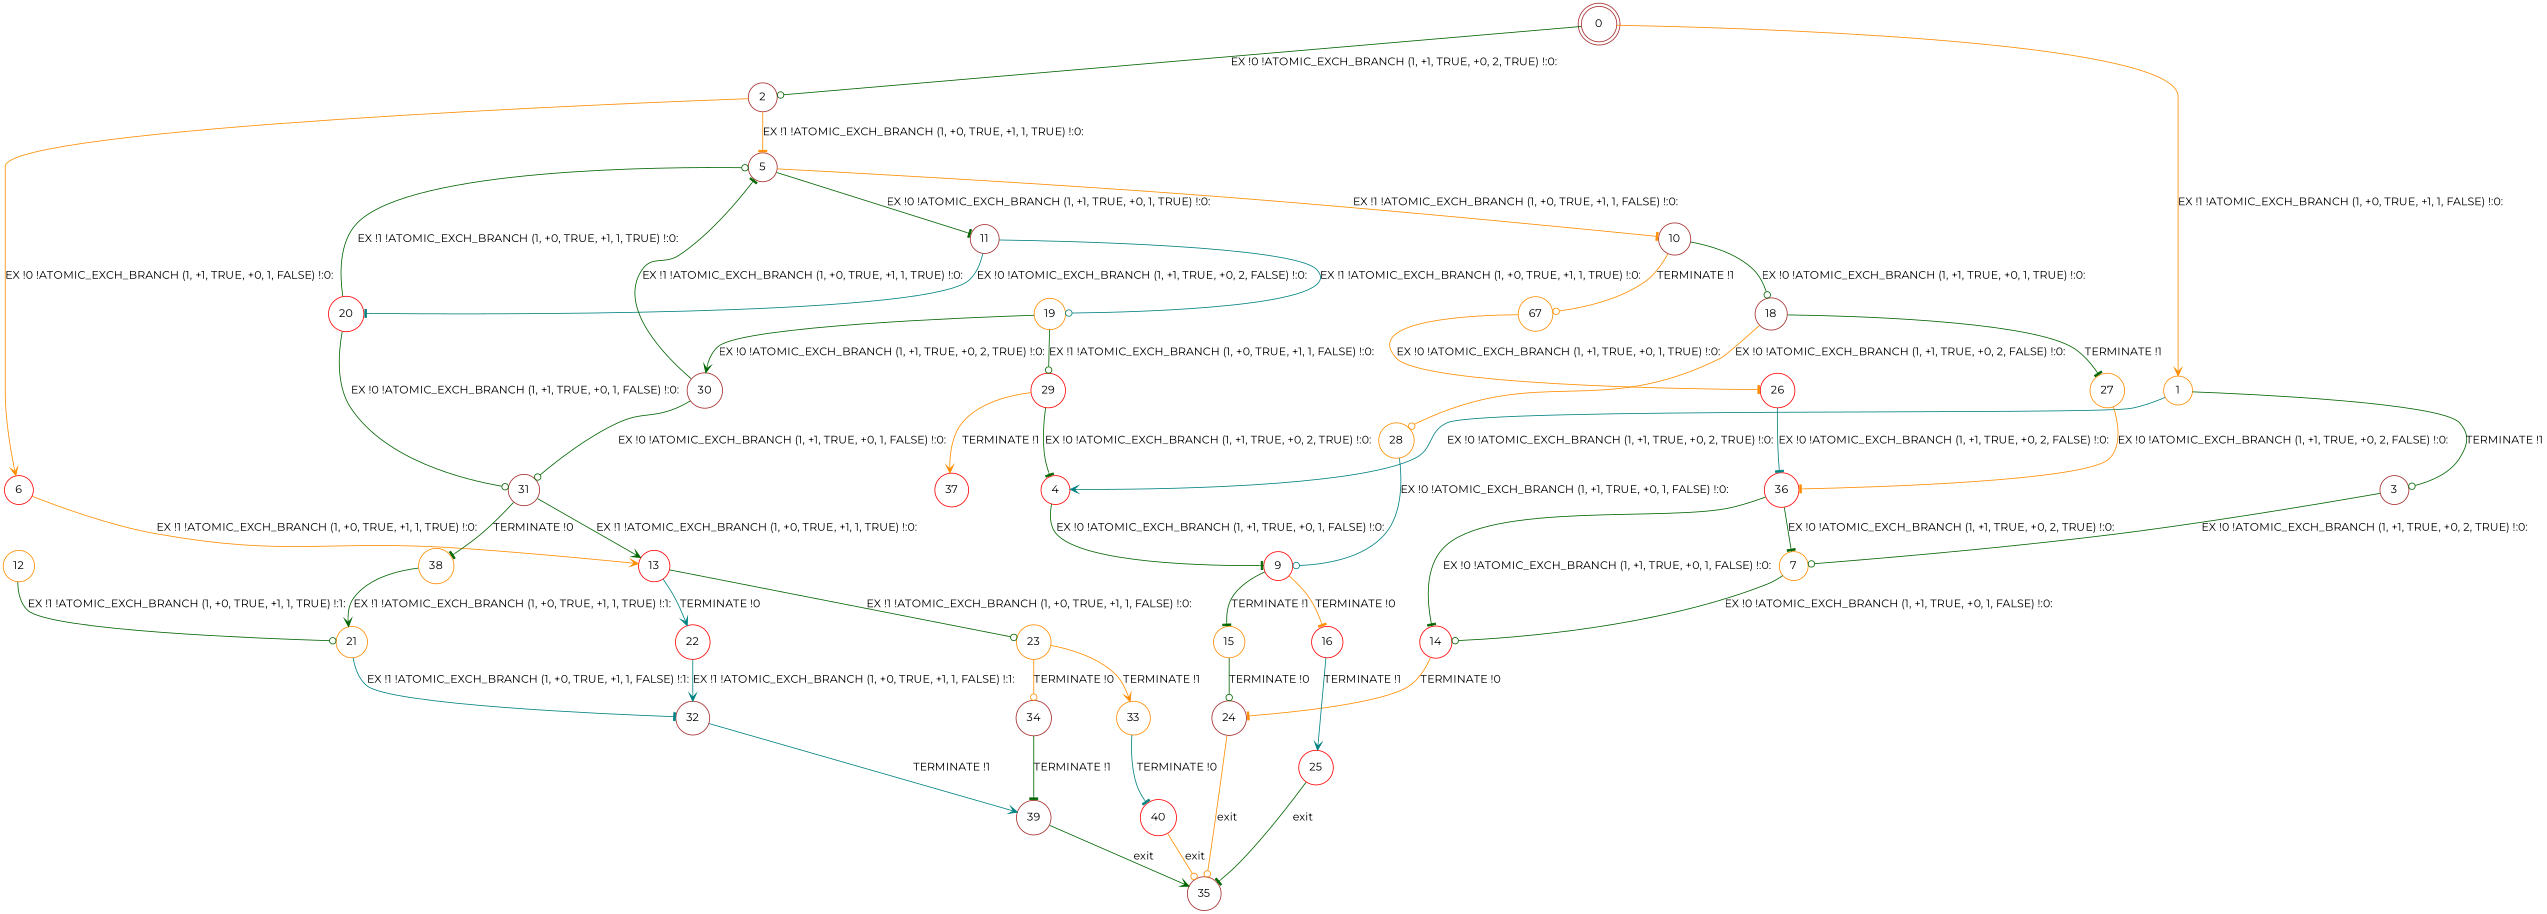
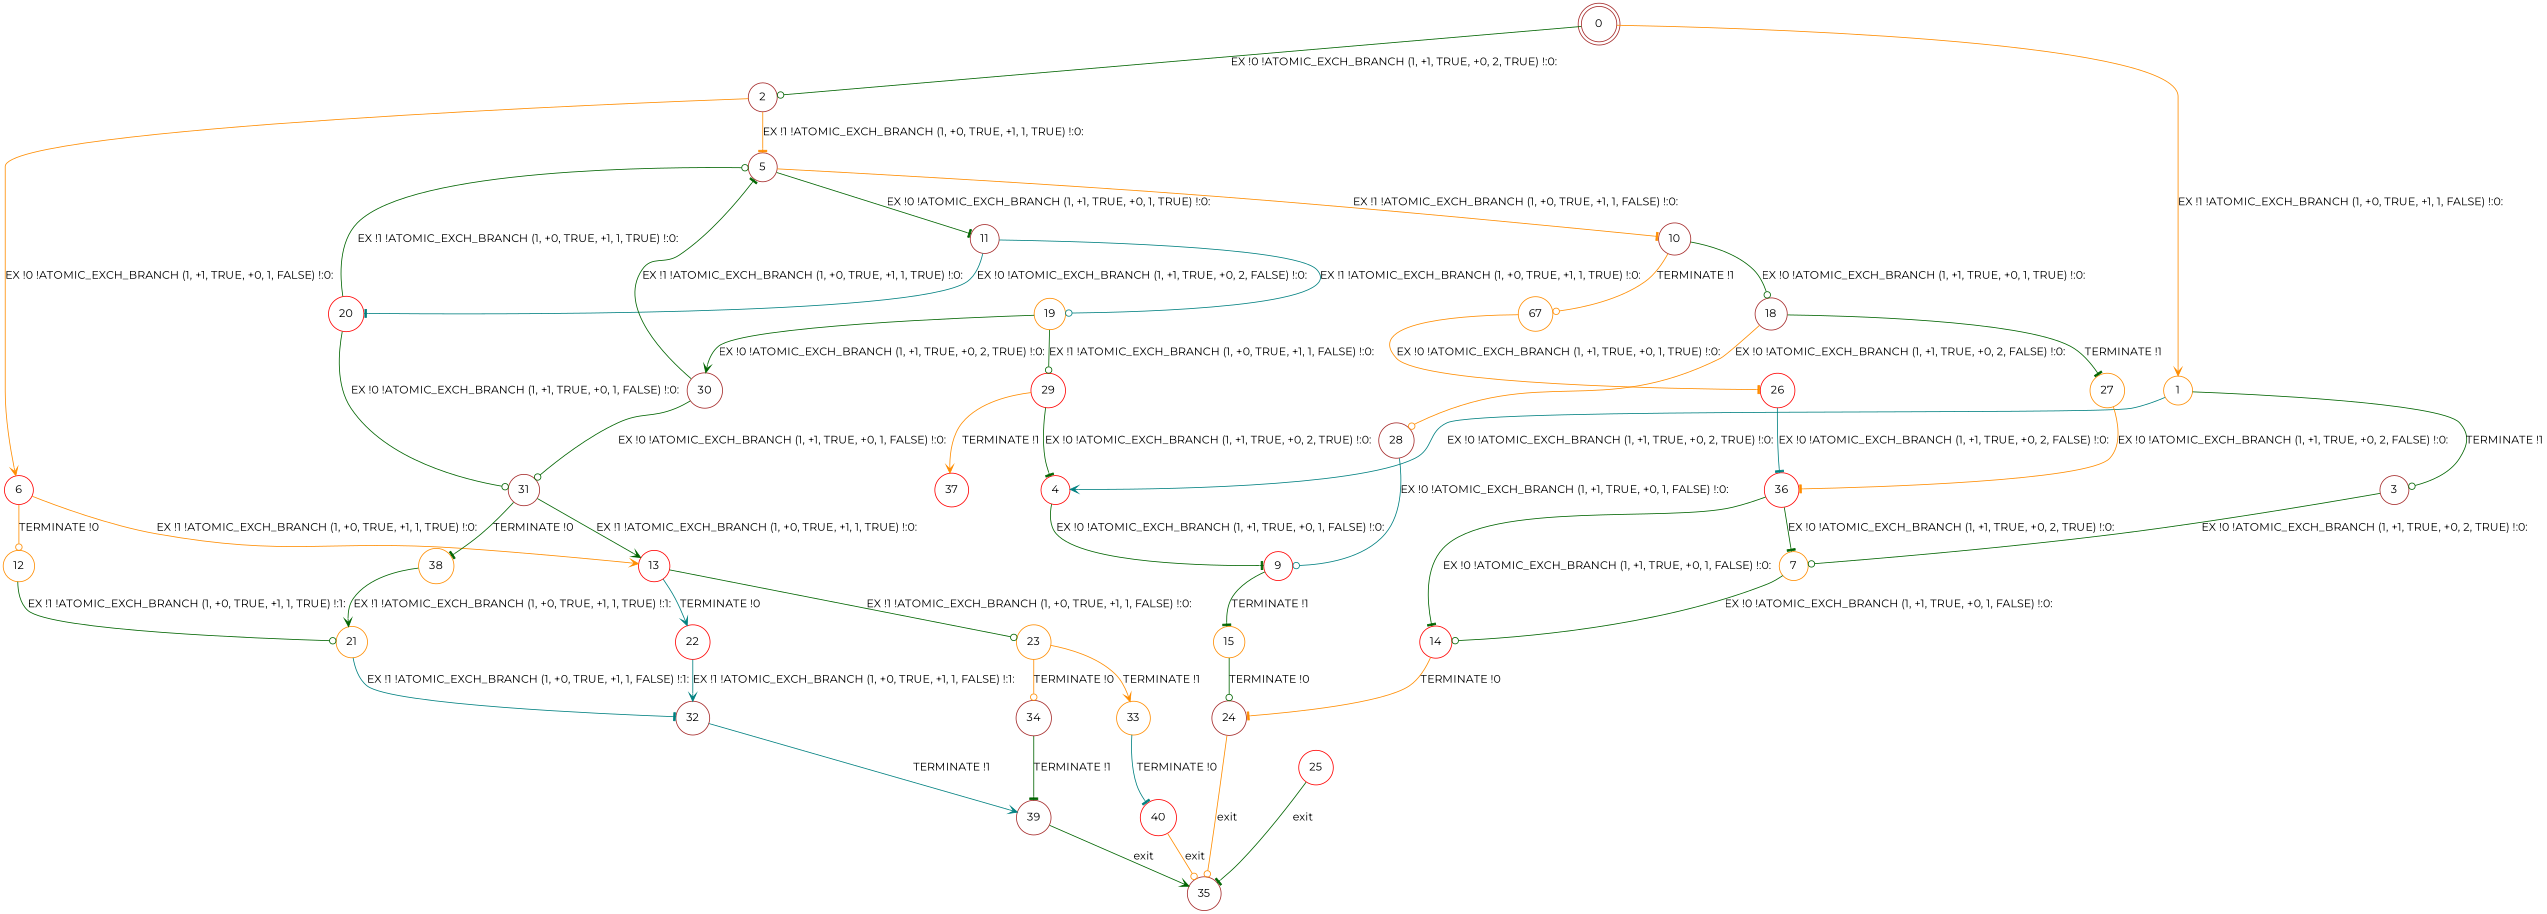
node "28": color darkorange -> brown
edge "6" -> "12": added, label "TERMINATE !0"
node "16": removed
